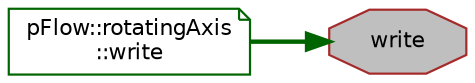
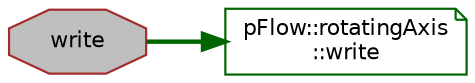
edge "pFlow::rotatingAxis ::write" -> "write": reversed
